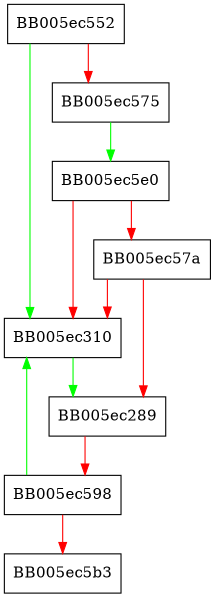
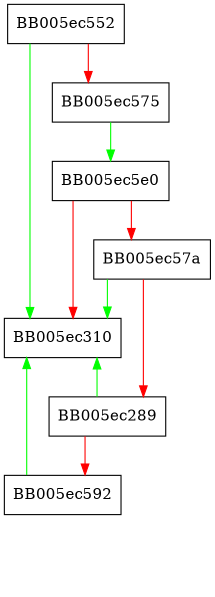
edge "BB005ec57a" -> "BB005ec310": color red -> green
edge "BB005ec310" -> "BB005ec289": reversed
node "BB005ec598": label "BB005ec598" -> "BB005ec592"
node "BB005ec5b3": removed
